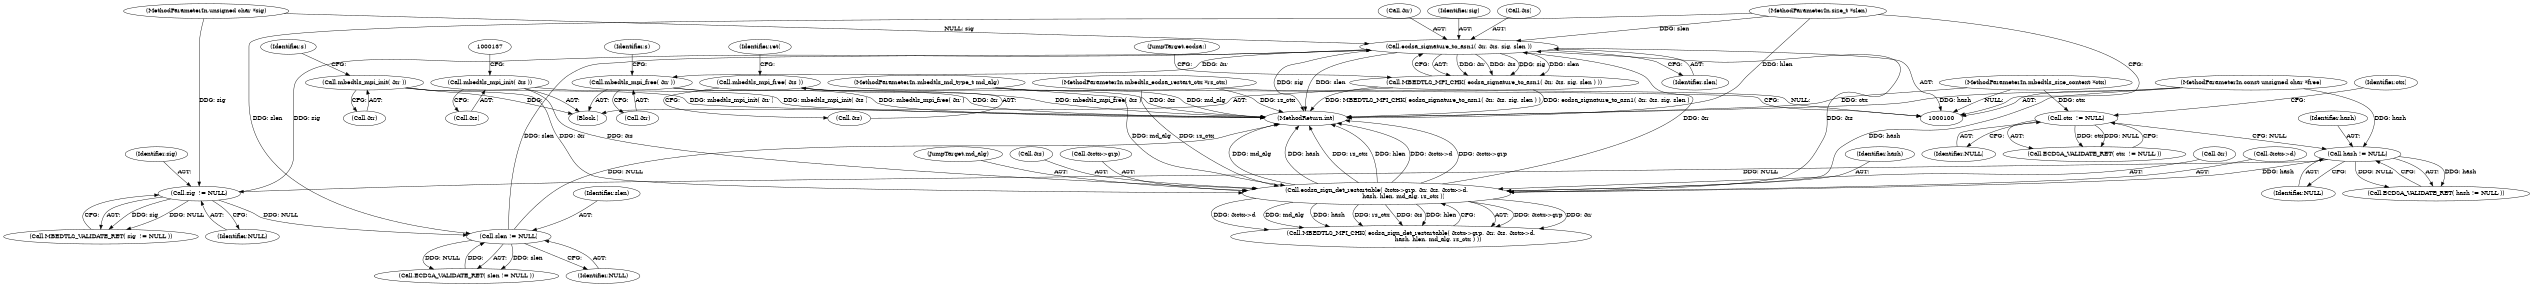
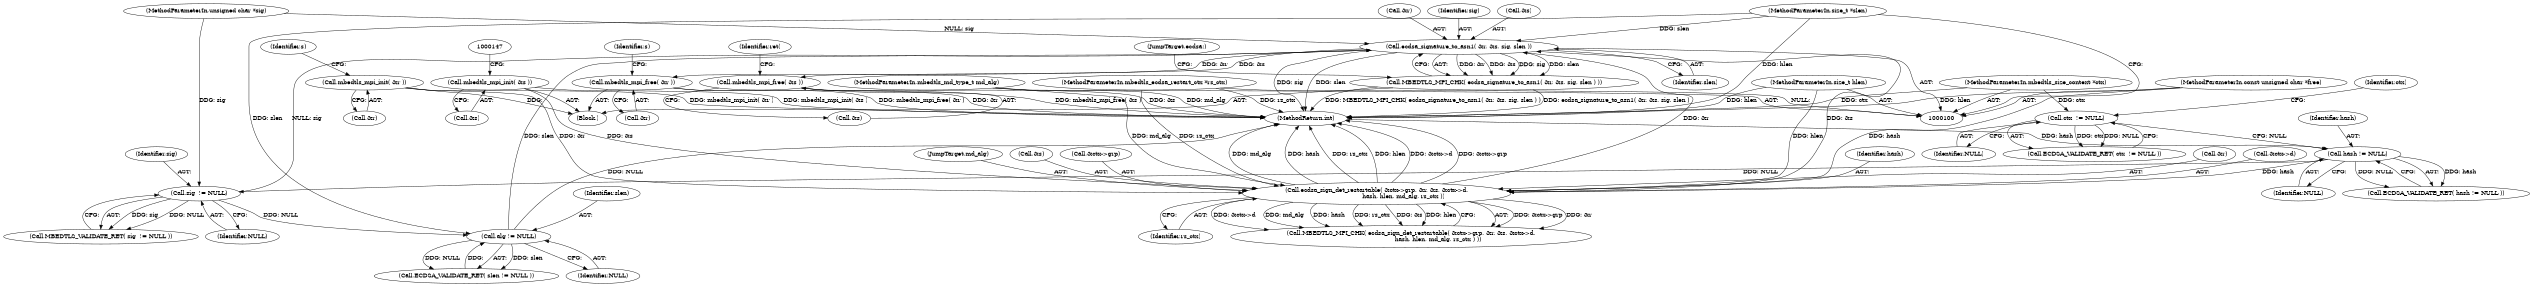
node "1000137": label "1000137" -> "1000147"
edge "(Call,ecdsa_signature_to_asn1( &r, &s, sig, slen ))" -> "(Call,mbedtls_mpi_free( &s ))": added, label "DDG: &s"
node "(MethodParameterIn,size_t hlen)": added
edge "(MethodParameterIn,mbedtls_md_type_t md_alg)" -> "1000100": label "CFG: " -> "AST: "
edge "(MethodParameterIn,const unsigned char *free)" -> "(MethodReturn,int)": label "DDG: hash" -> "DDG: hlen"
edge "(MethodParameterIn,mbedtls_size_context *ctx)" -> "1000100": label "NULL: " -> "AST: "
edge "(MethodParameterIn,const unsigned char *free)" -> "(Call,hash != NULL)": now "(MethodReturn,int)" -> "(Call,hash != NULL)"
edge "(Call,sig  != NULL)" -> "(Call,ecdsa_signature_to_asn1( &r, &s, sig, slen ))": label "DDG: sig" -> "NULL: sig"
node "(Call,slen != NULL)": label "(Call,slen != NULL)" -> "(Call,alg != NULL)"
node "(Identifier,rs_ctx)": added
